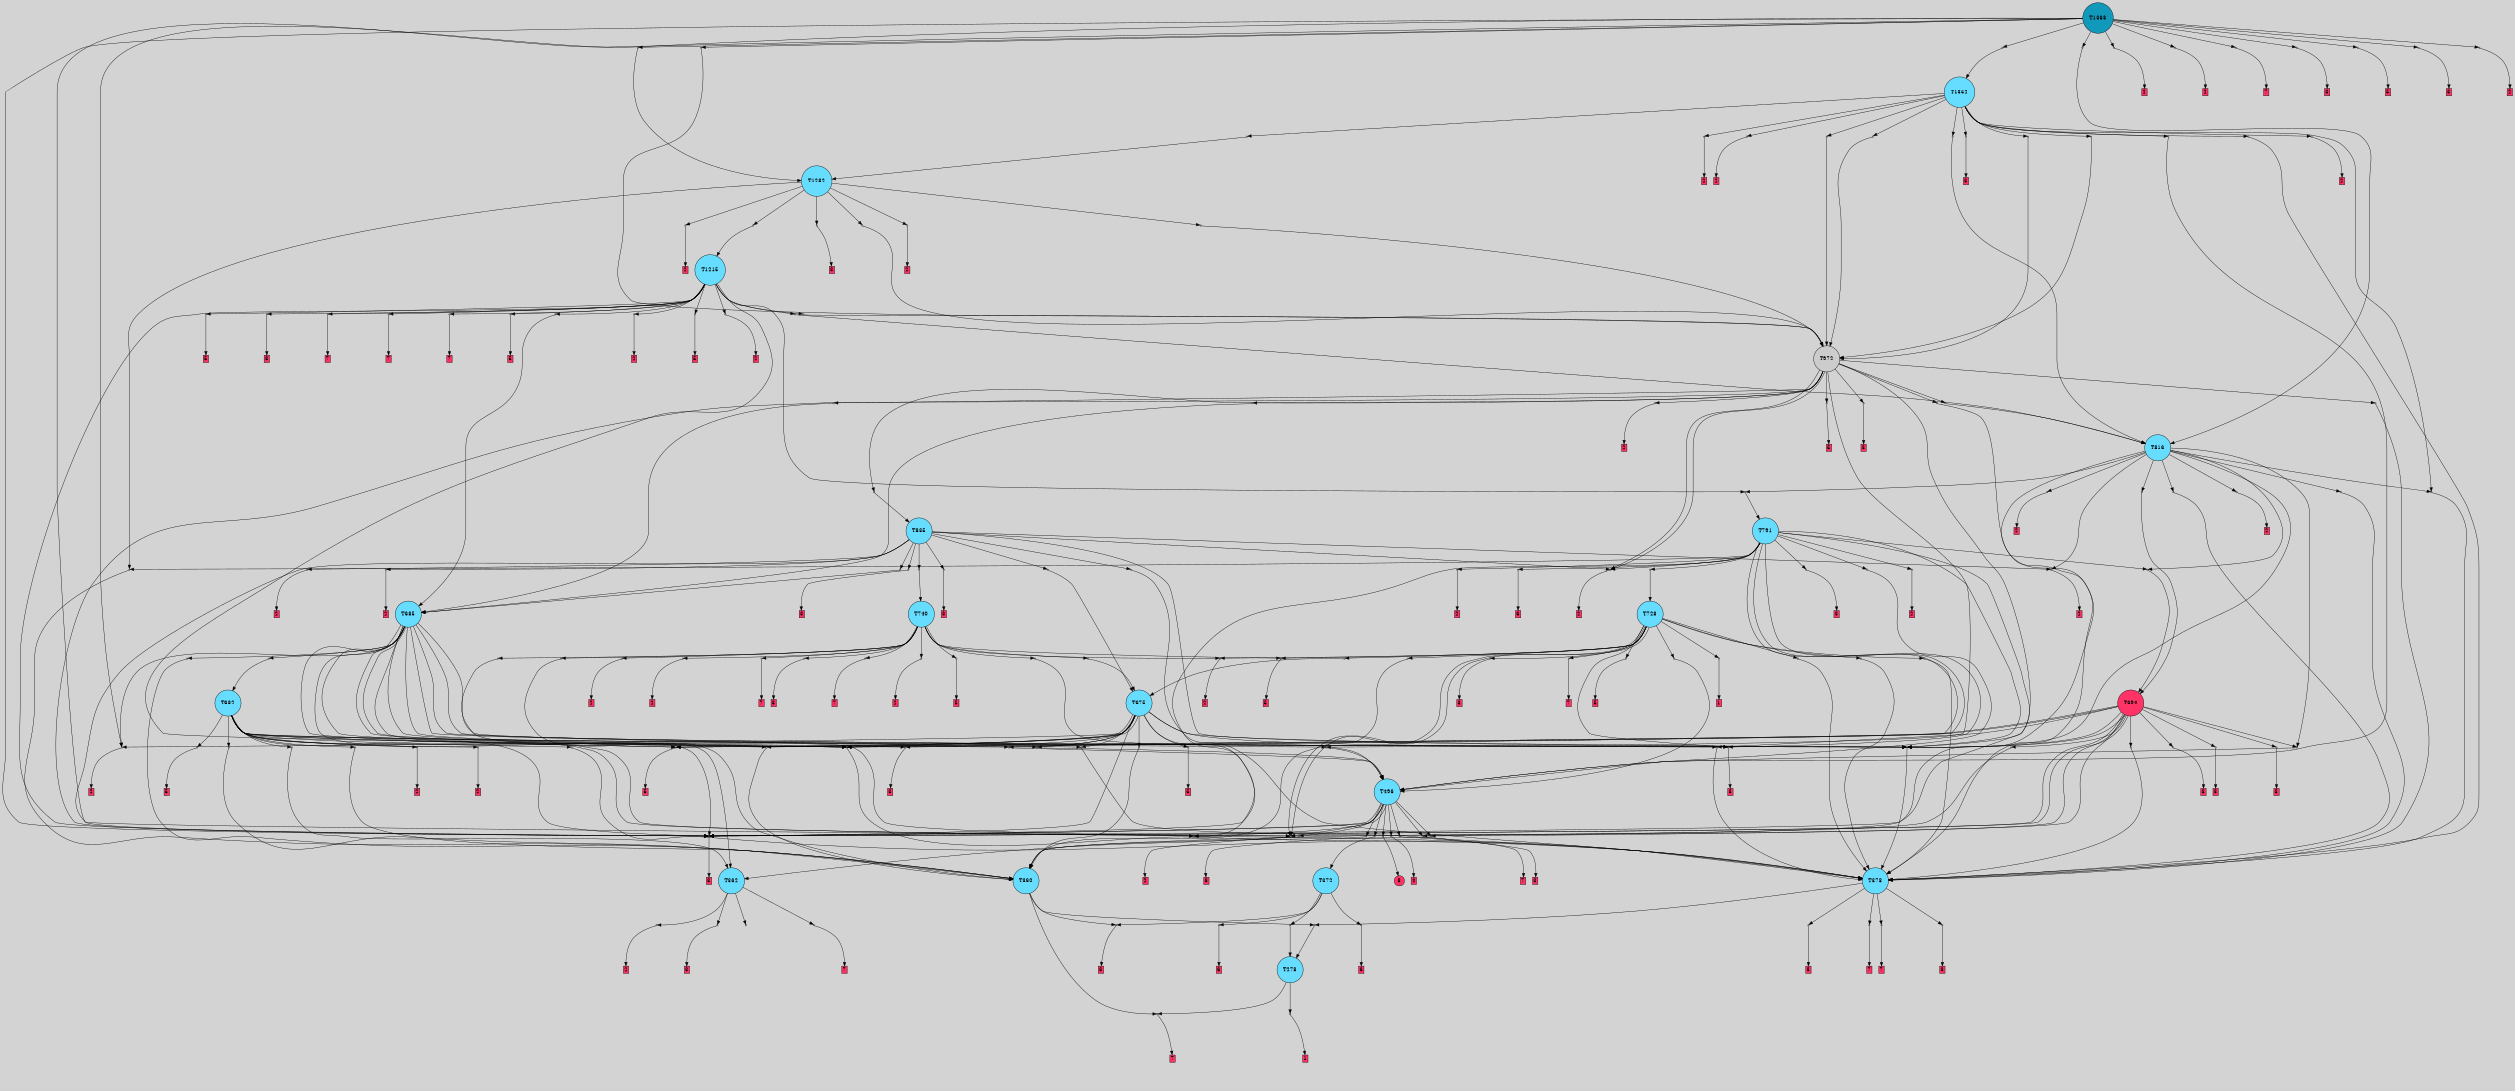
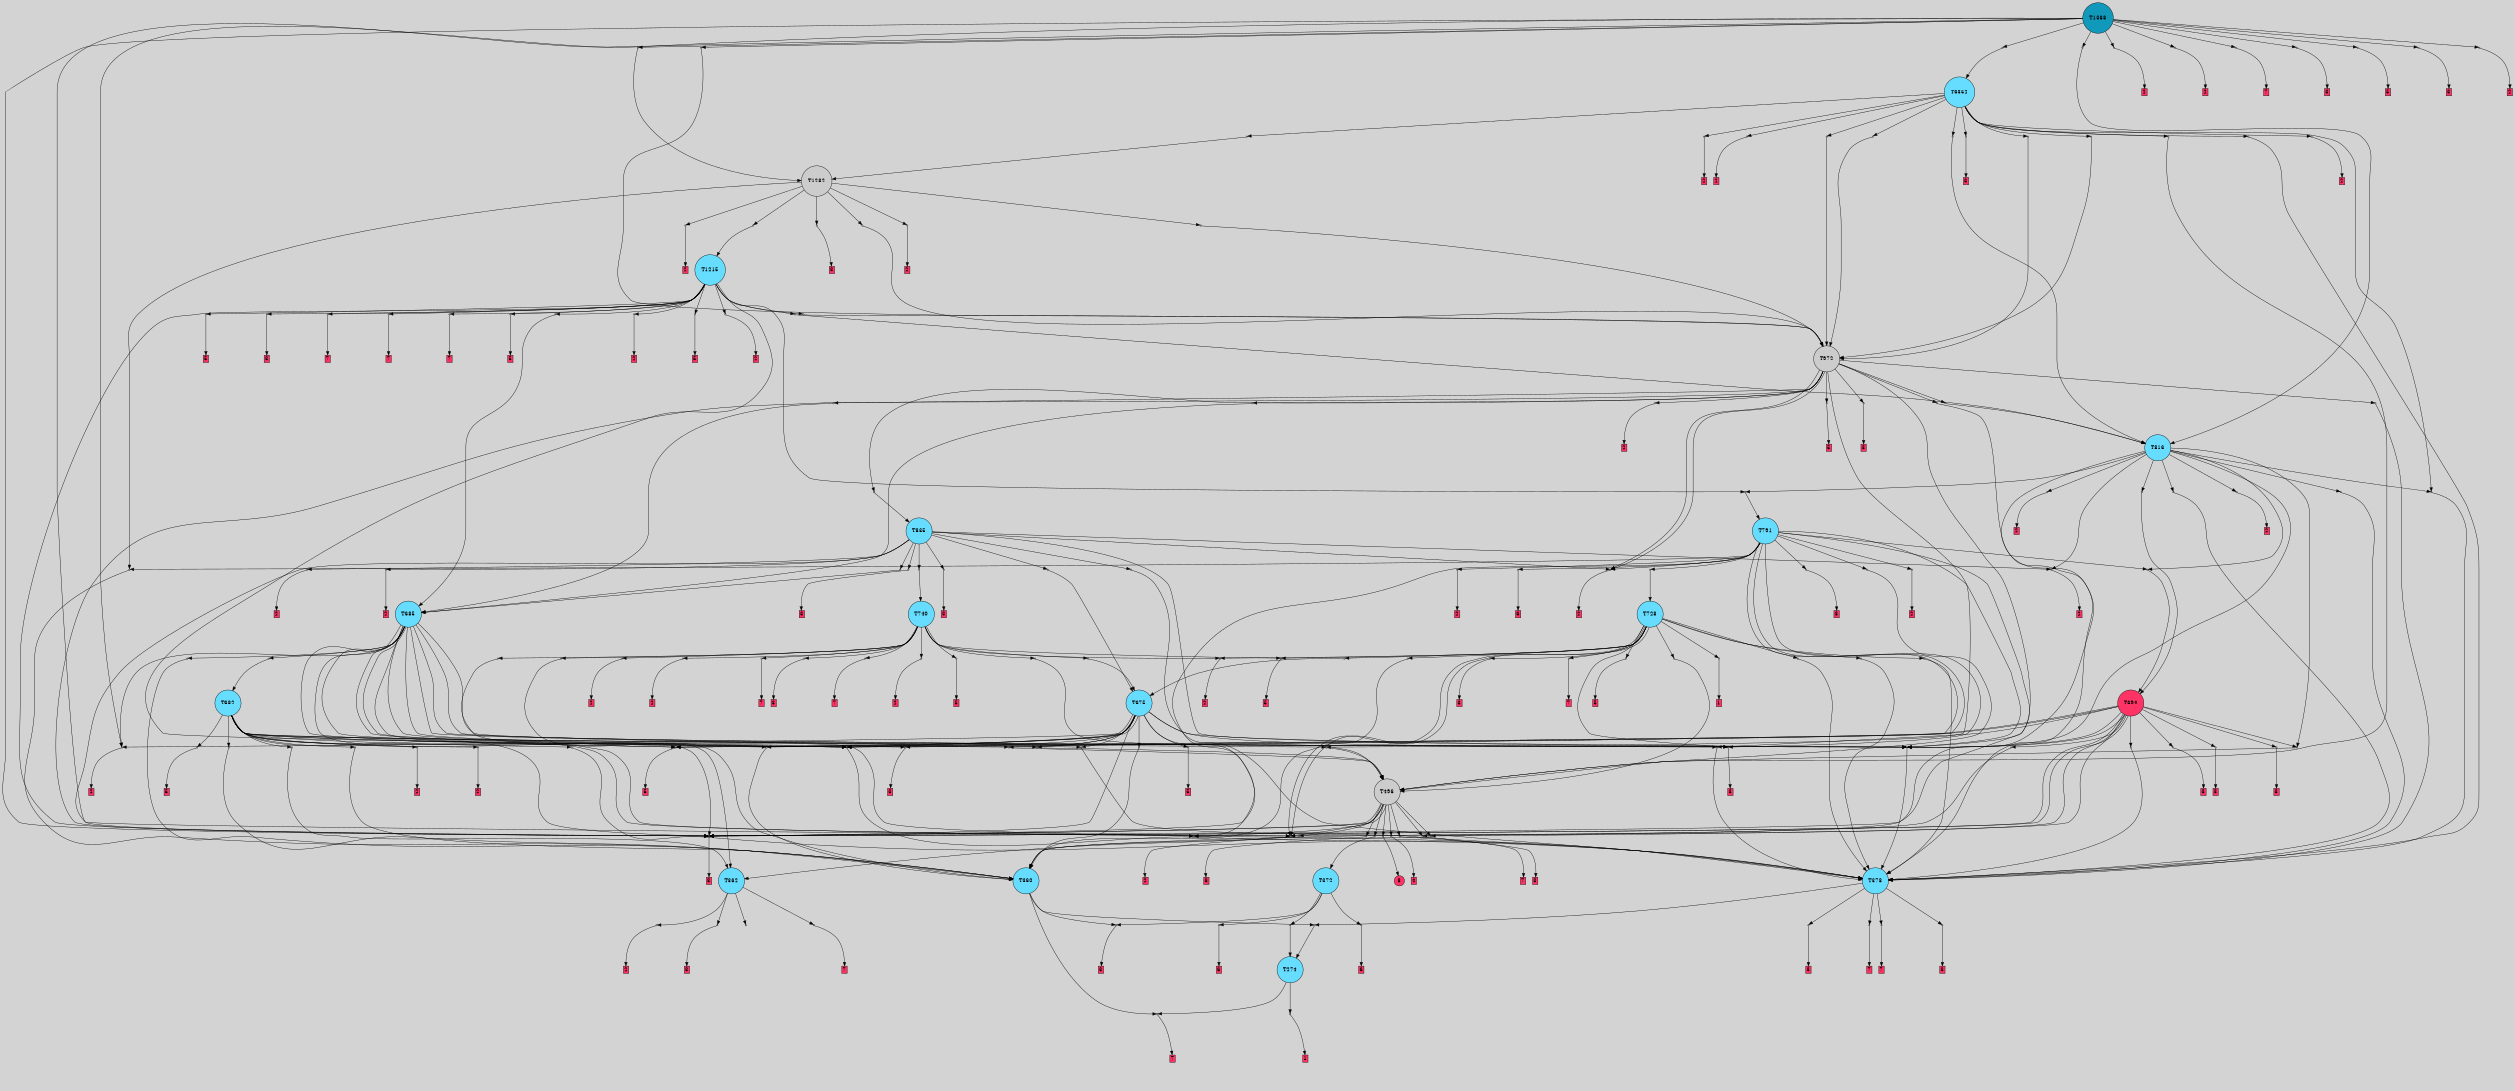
node "T1352": label "T1352" -> "T6352"
node "T1282": fillcolor #66ddff -> #cccccc
node "T496": fillcolor #66ddff -> #cccccc
node "T278": label "T278" -> "T274"
